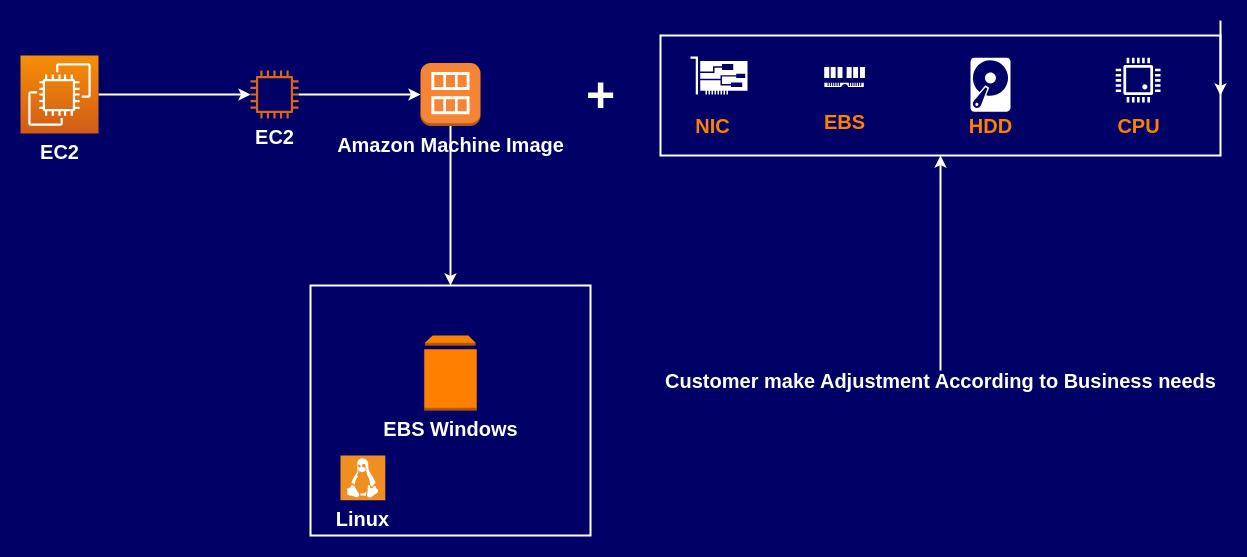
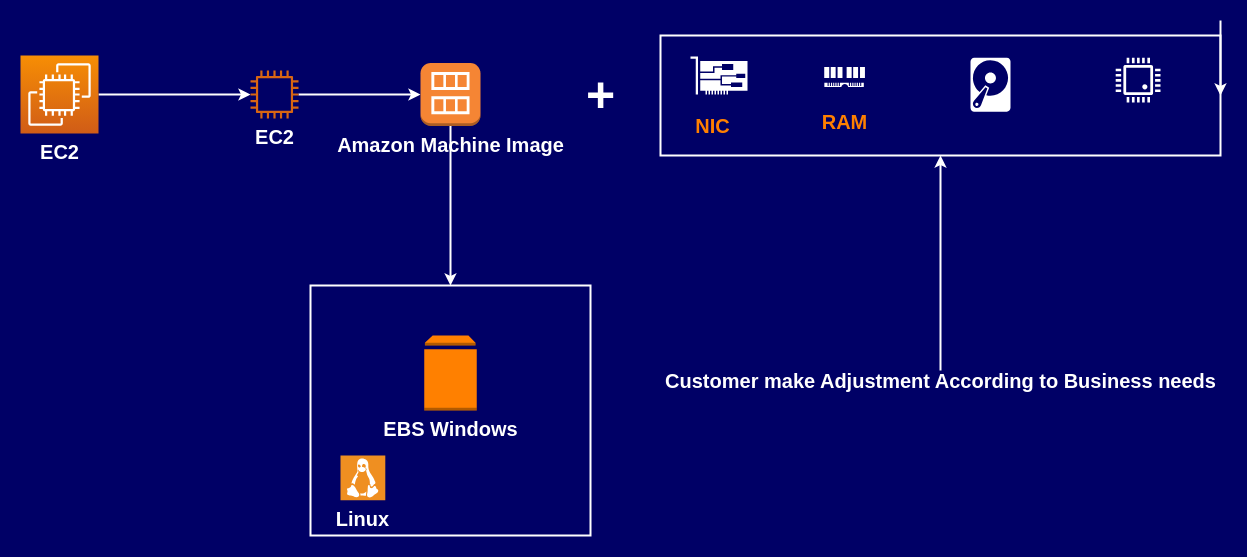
node "EBS": label "EBS" -> "RAM"
node "HDD": removed
node "CPU": removed
